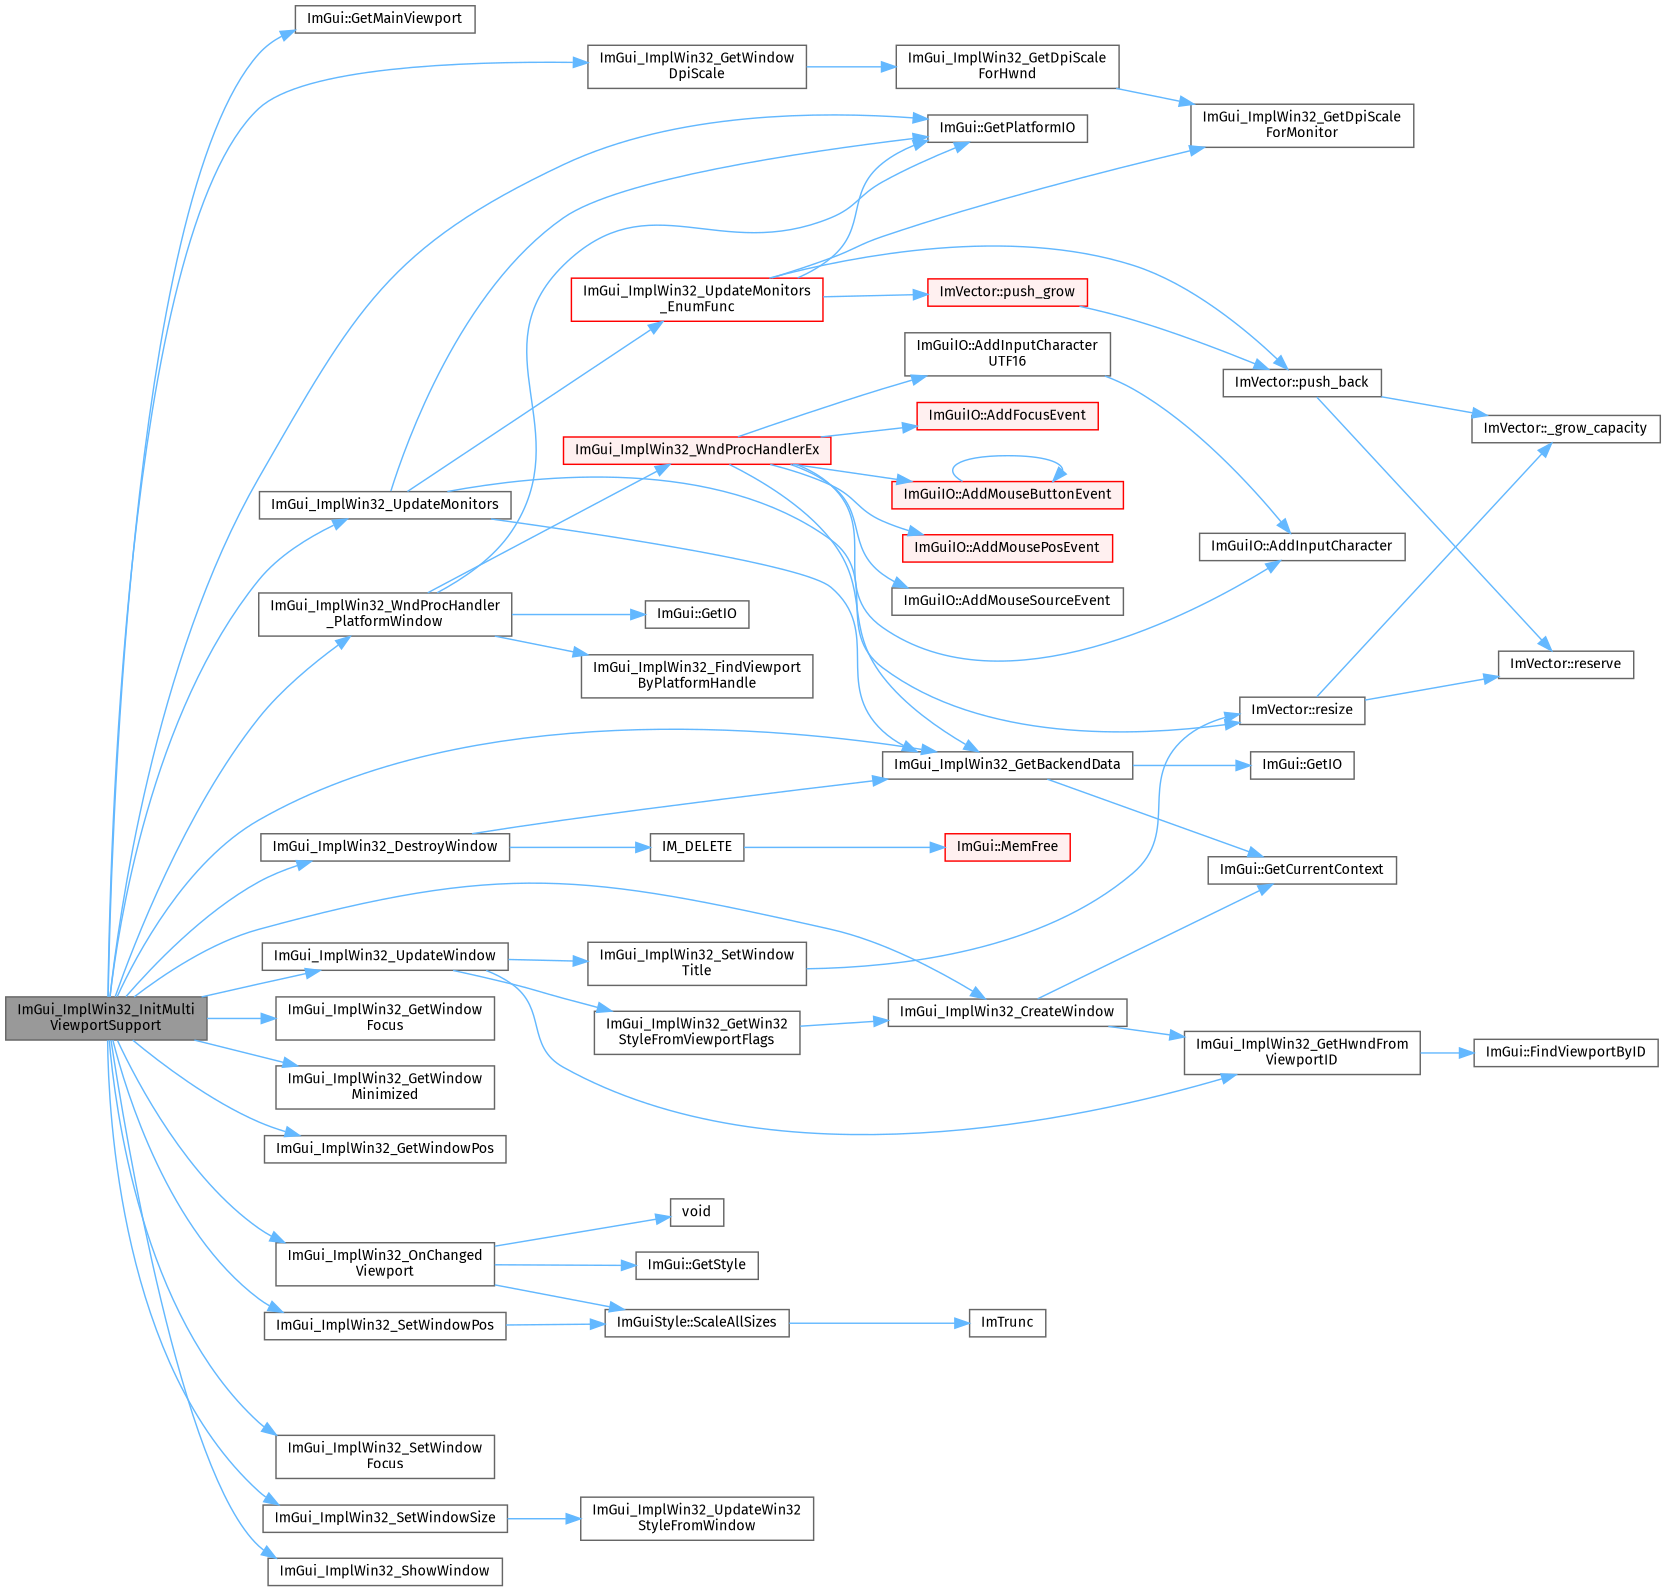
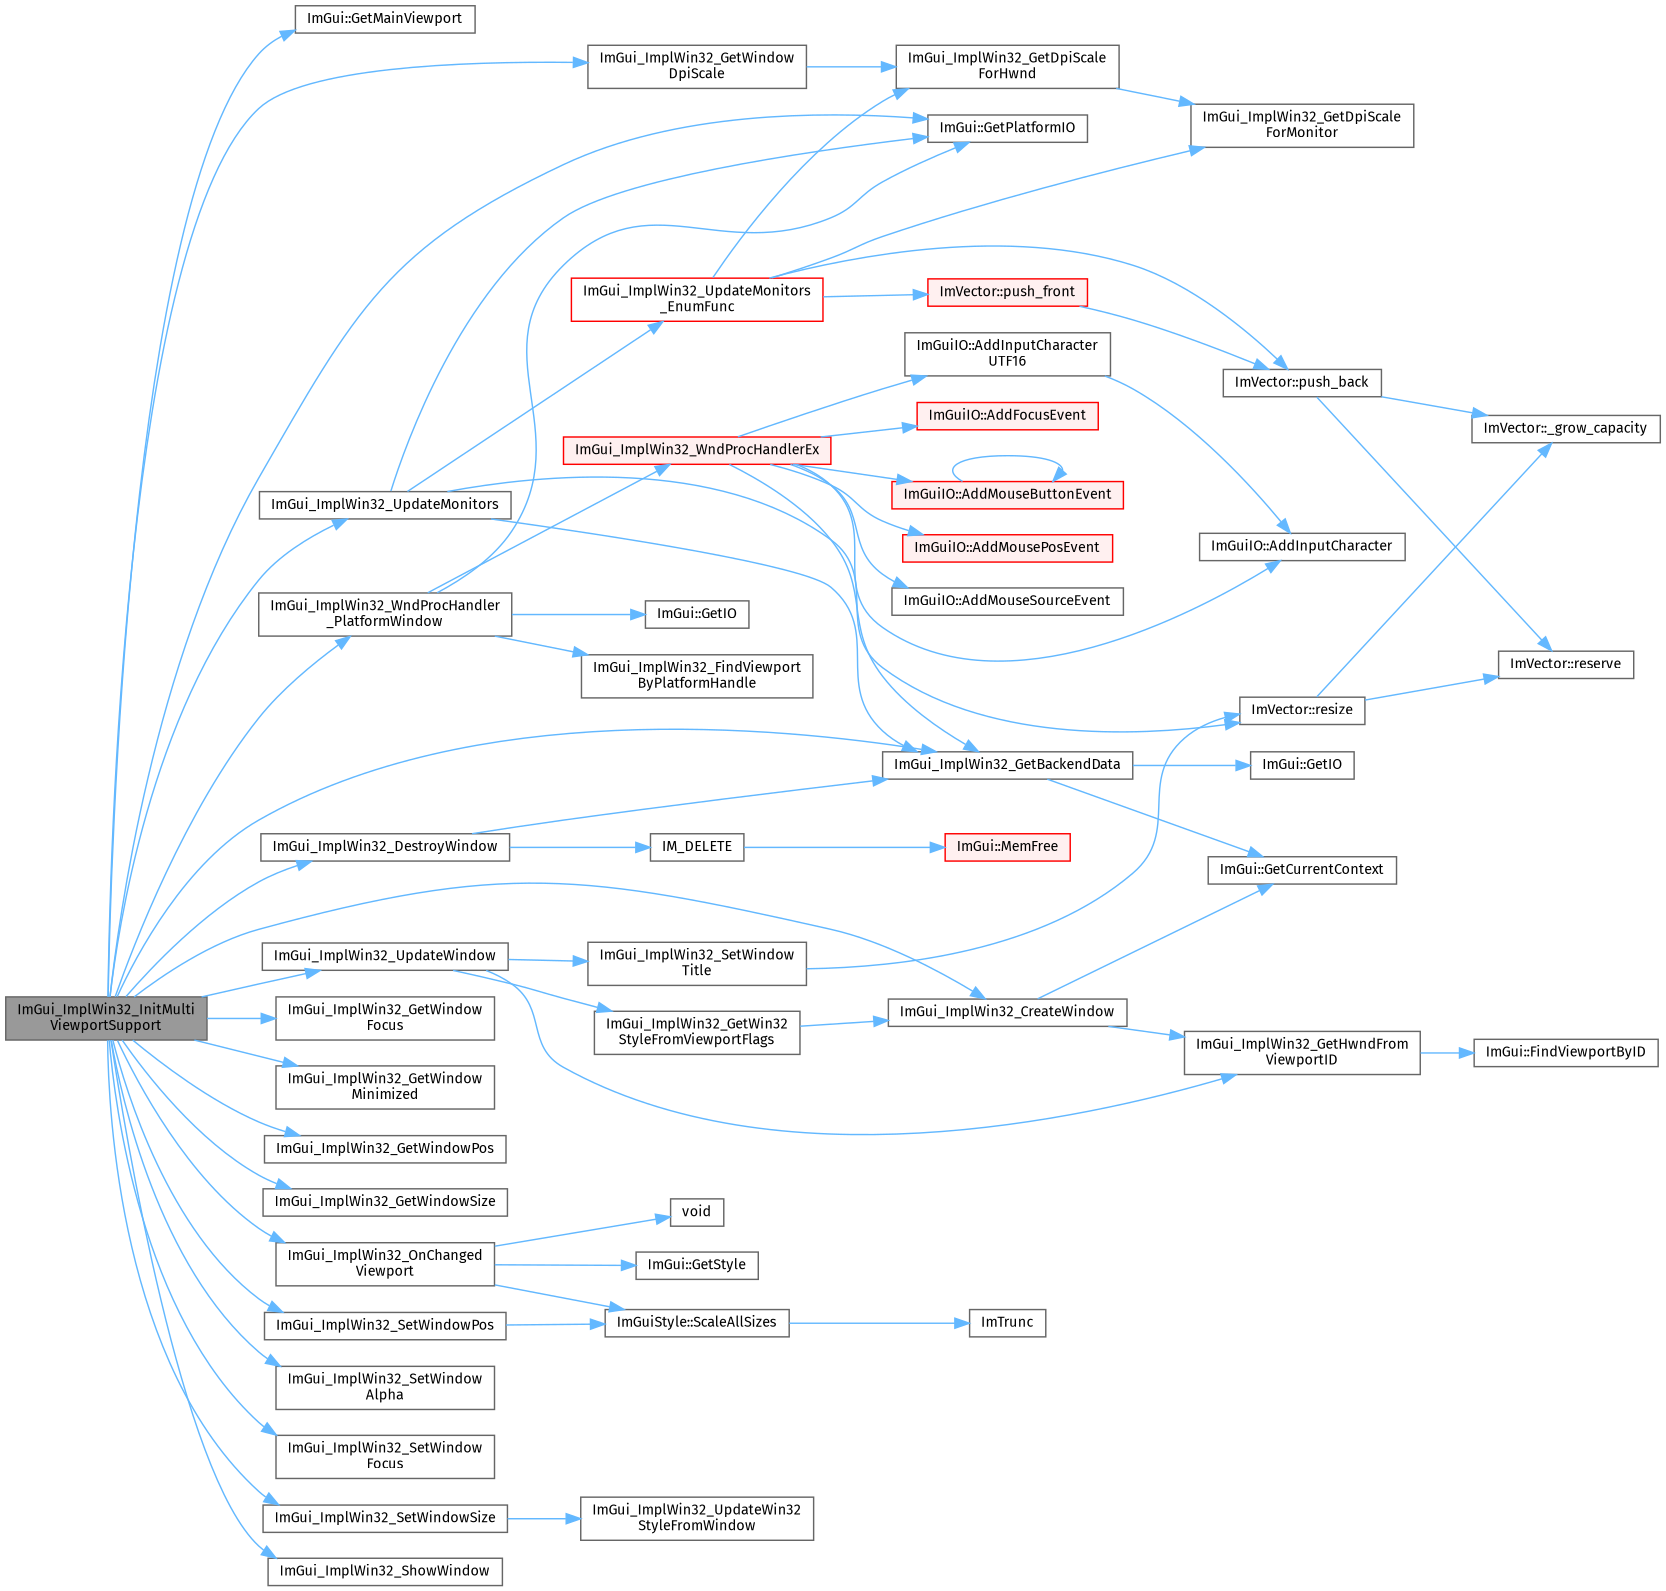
edge "ImGui_ImplWin32_UpdateMonitors _EnumFunc" -> "ImGui::GetPlatformIO": now "ImGui_ImplWin32_UpdateMonitors _EnumFunc" -> "ImGui_ImplWin32_GetDpiScale ForHwnd"
node "ImVector::push_grow": label "ImVector::push_grow" -> "ImVector::push_front"
node "ImGui_ImplWin32_GetWindowSize": added
node "ImGui_ImplWin32_SetWindow Alpha": added
